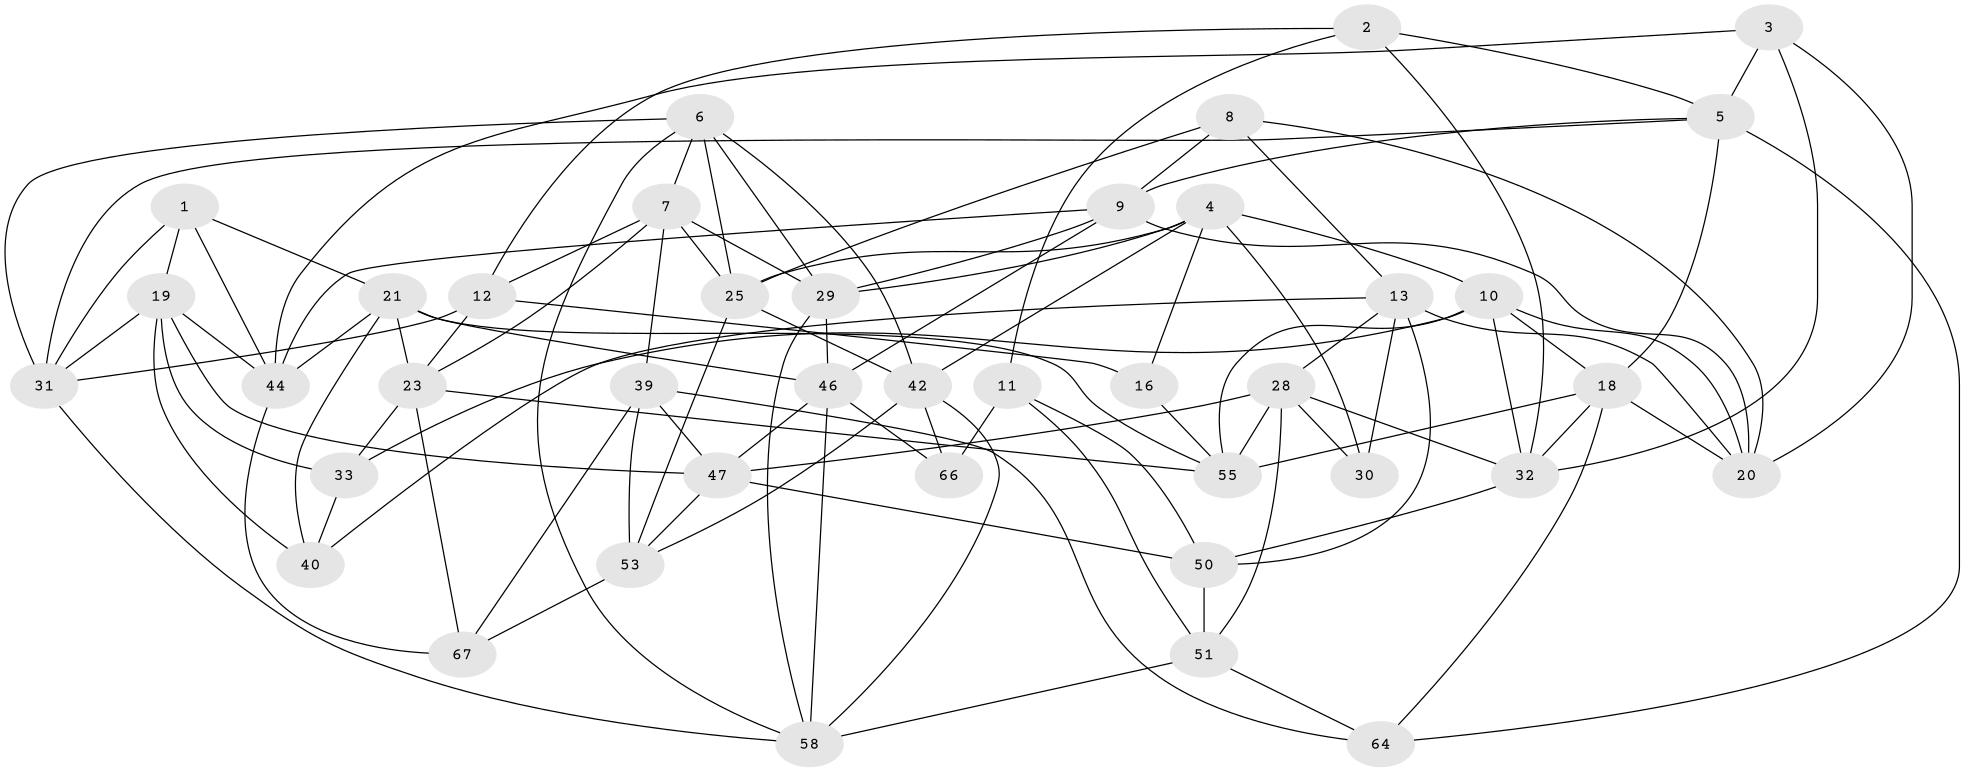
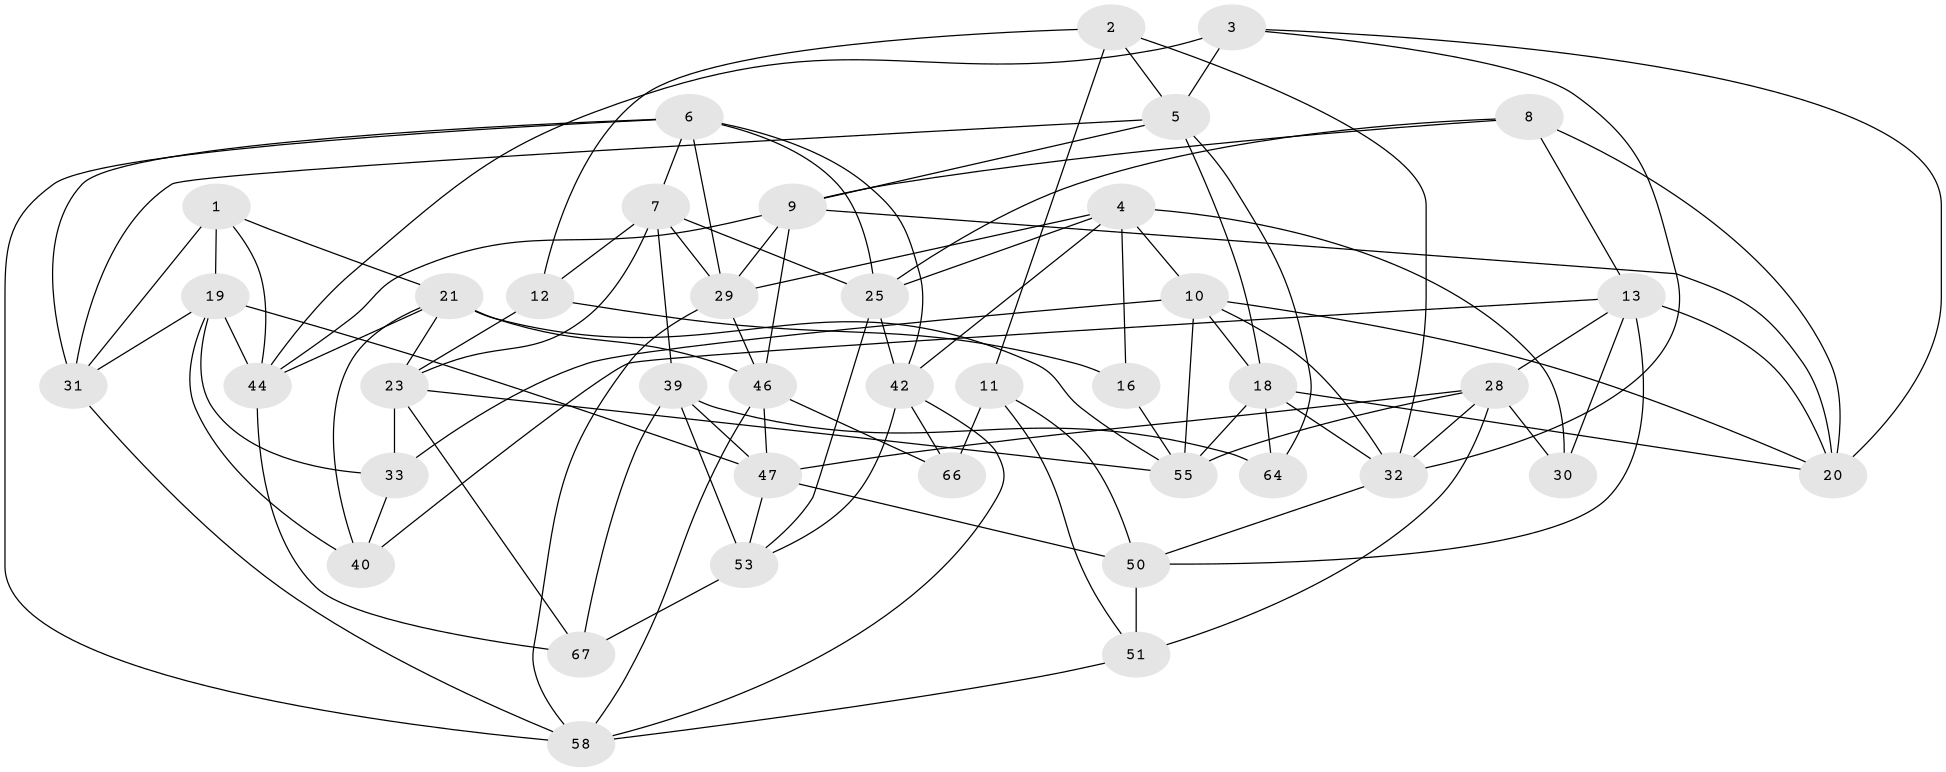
edge "12" -- "31": removed
edge "51" -- "64": removed
